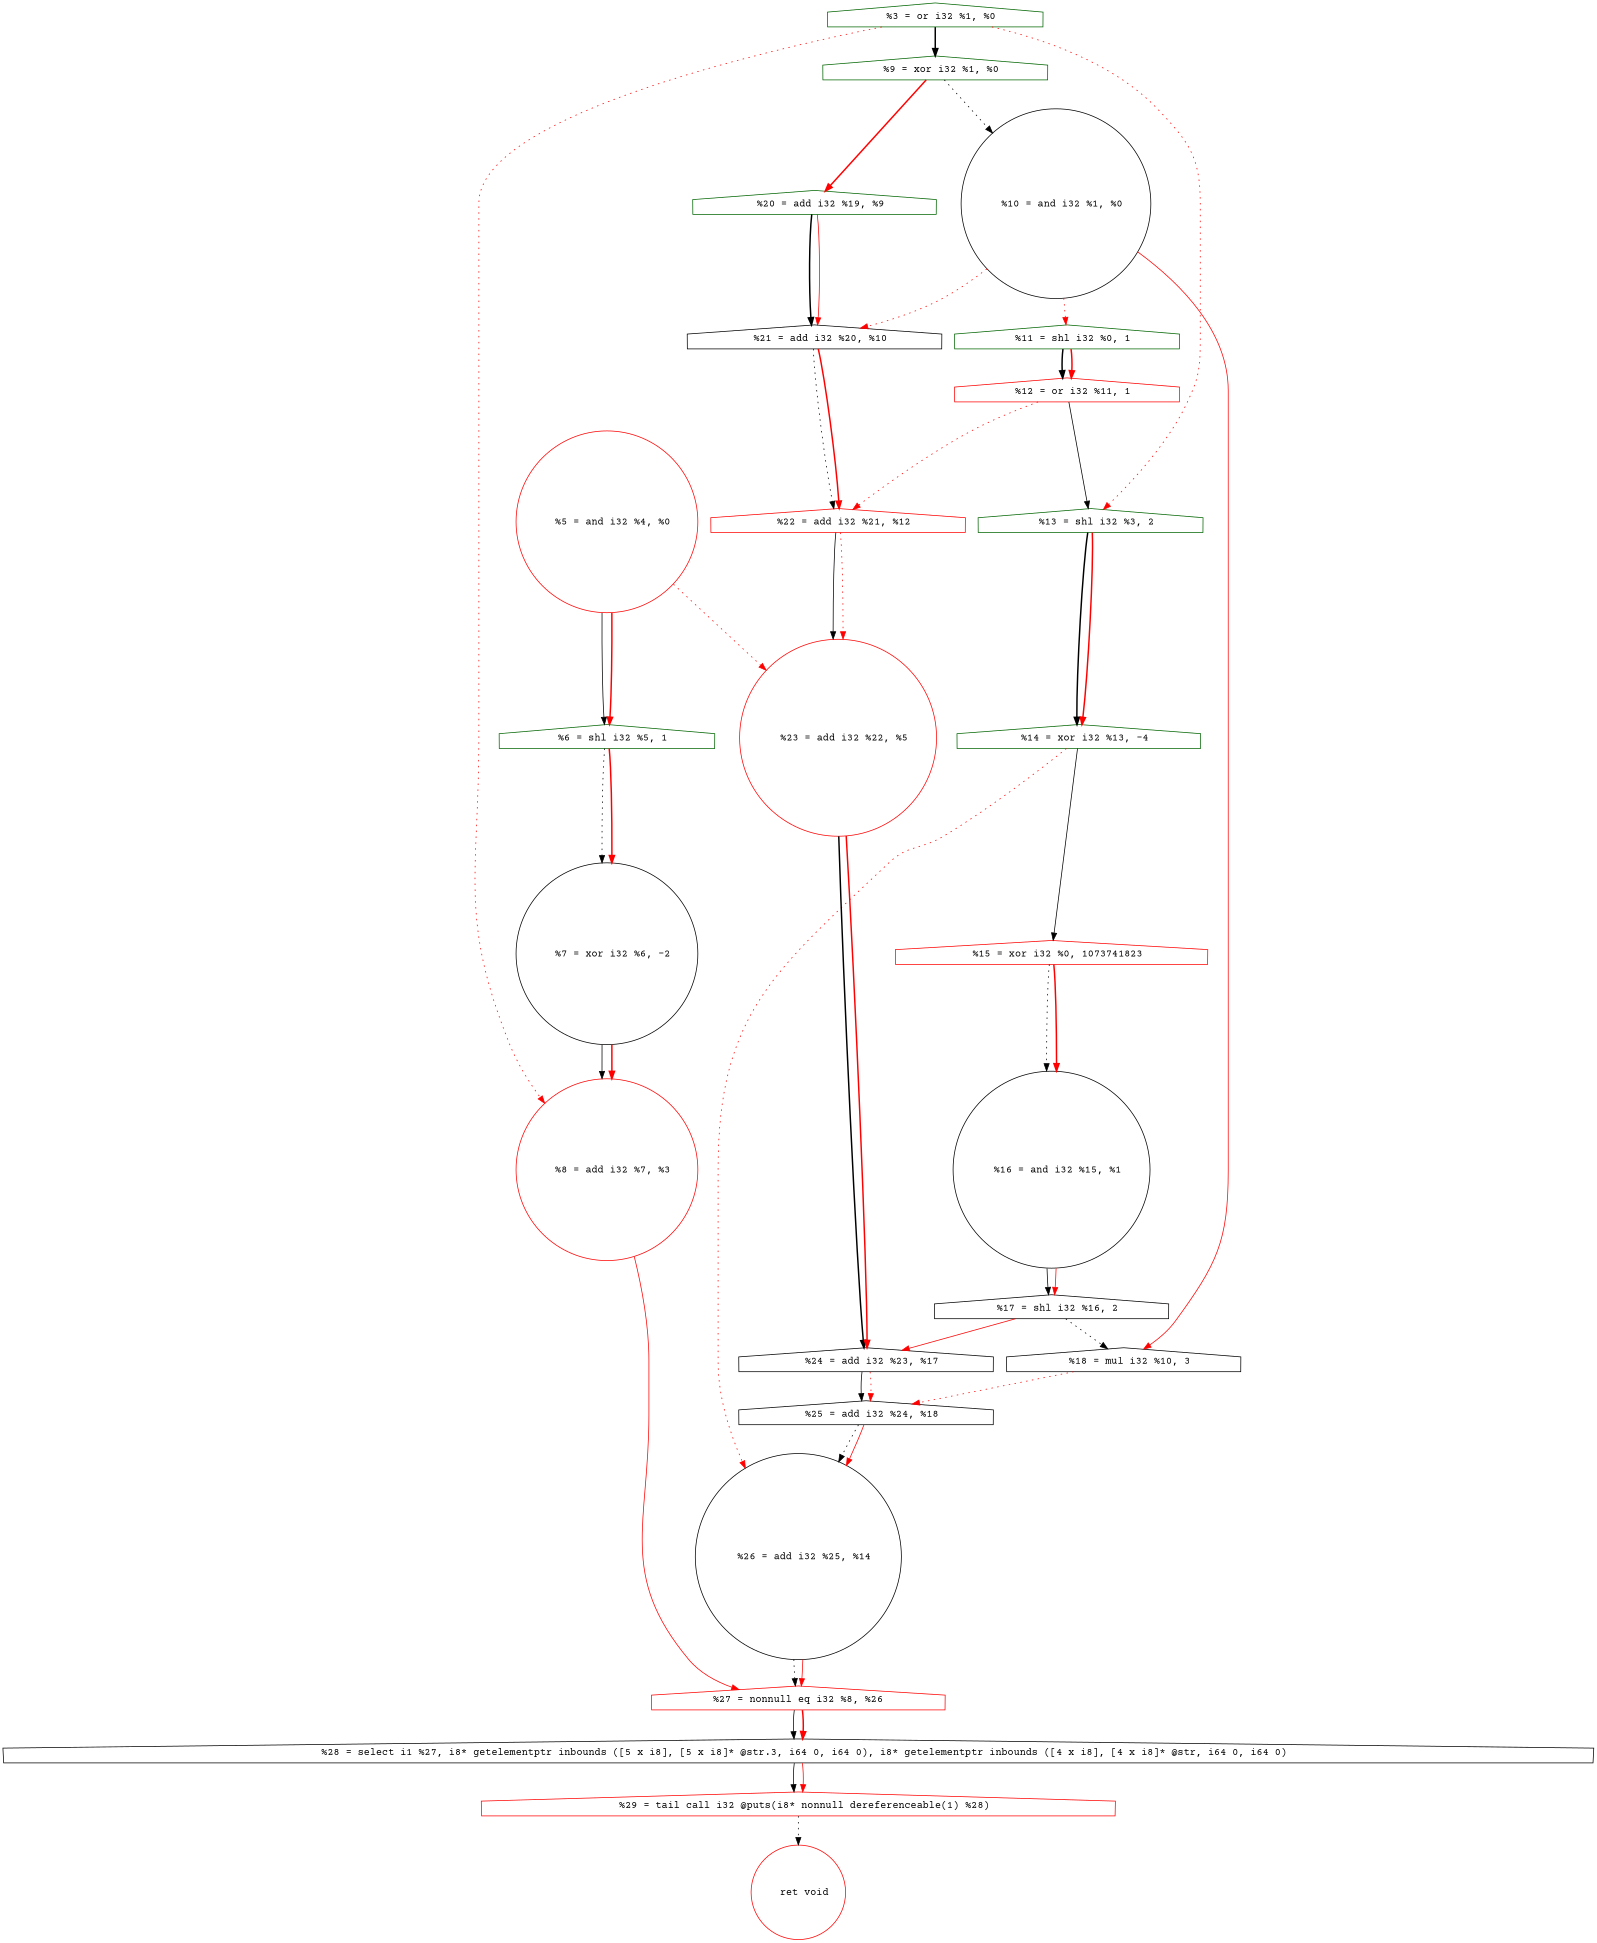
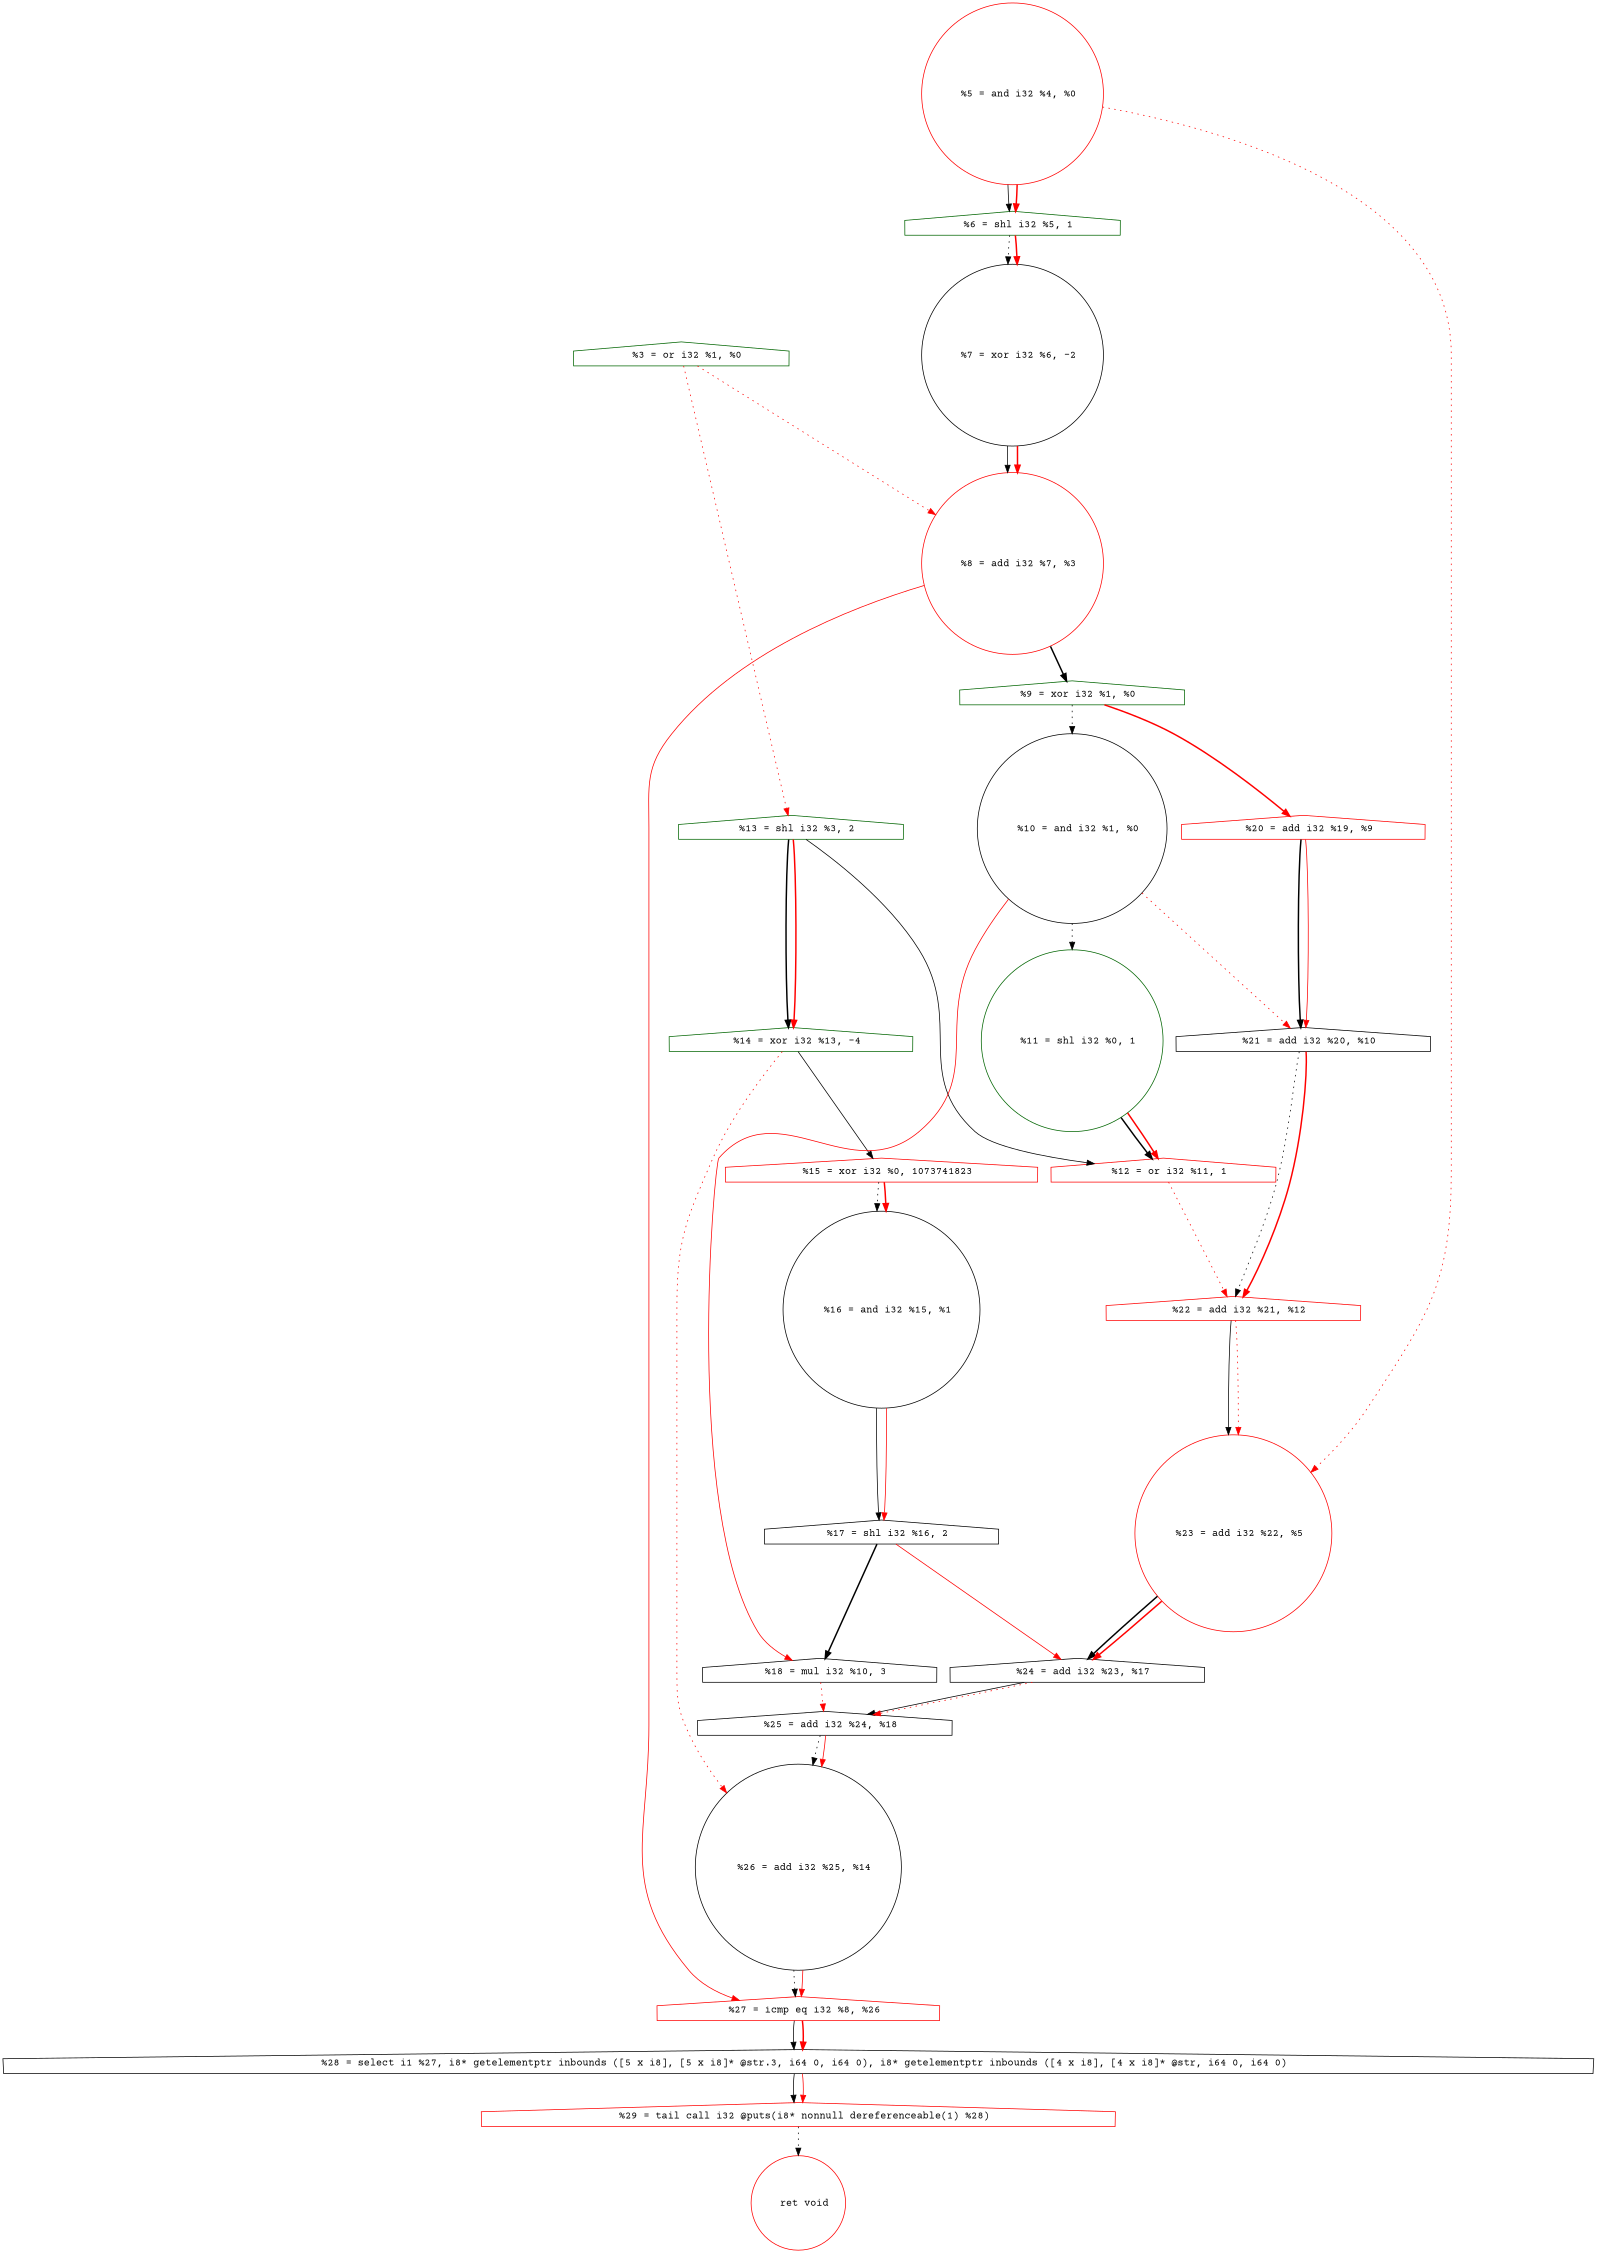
edge "%3 = or i32 %1, %0" -> "%9 = xor i32 %1, %0": now "%8 = add i32 %7, %3" -> "%9 = xor i32 %1, %0"
node "%20 = add i32 %19, %9": color darkgreen -> red
edge "%10 = and i32 %1, %0" -> "%11 = shl i32 %0, 1": color red -> black
node "%11 = shl i32 %0, 1": shape house -> circle
edge "%12 = or i32 %11, 1" -> "%13 = shl i32 %3, 2": reversed
edge "%17 = shl i32 %16, 2" -> "%18 = mul i32 %10, 3": style dotted -> bold
node "%27 = nonnull eq i32 %8, %26": label "%27 = nonnull eq i32 %8, %26" -> "%27 = icmp eq i32 %8, %26"
